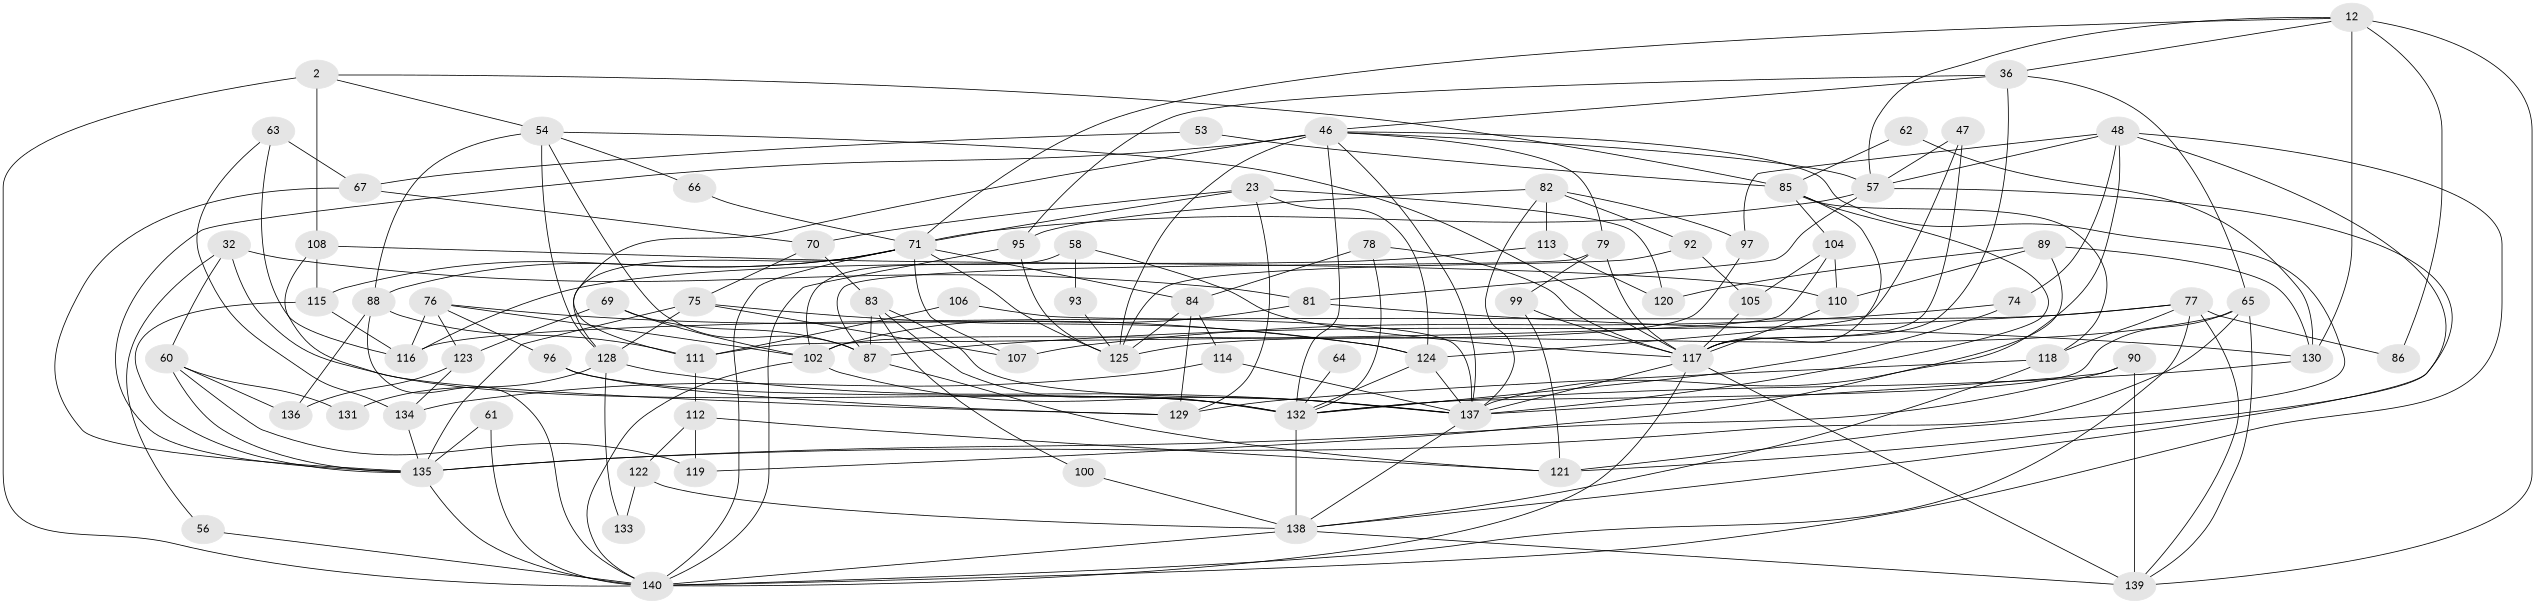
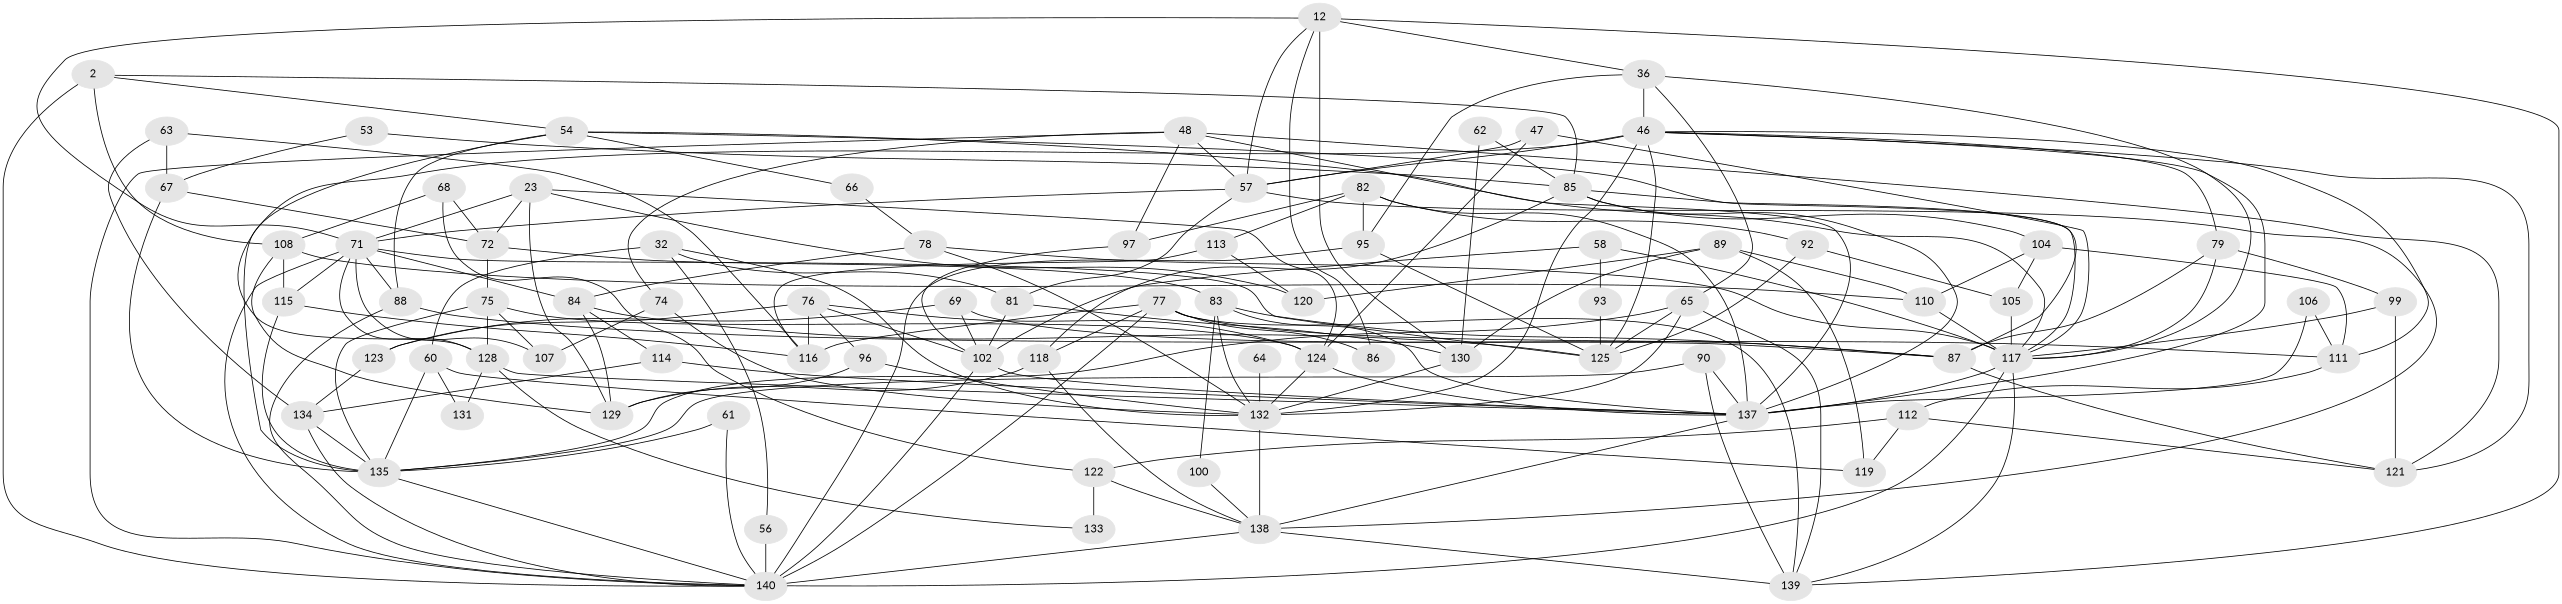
node "68": added
edge "66" -- "71": now "66" -- "78"
node "70": label "70" -> "72"
node "136": removed
edge "134" -- "140": added
